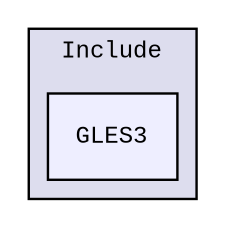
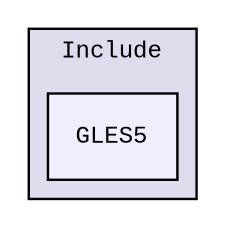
node "GLES3": label "GLES3" -> "GLES5"
